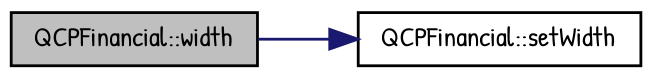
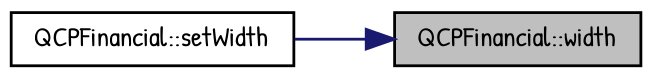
edge "QCPFinancial::width" -> "QCPFinancial::setWidth": reversed
